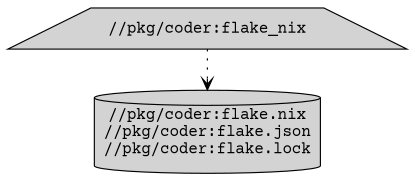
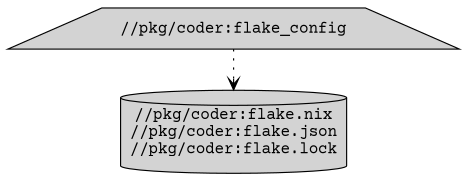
node "//pkg/coder:flake_nix": label "//pkg/coder:flake_nix" -> "//pkg/coder:flake_config"
